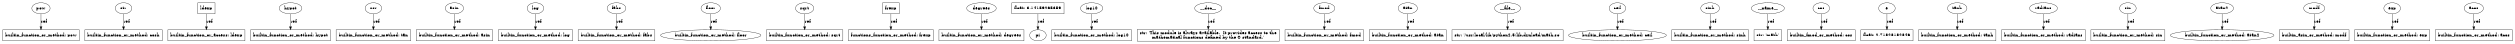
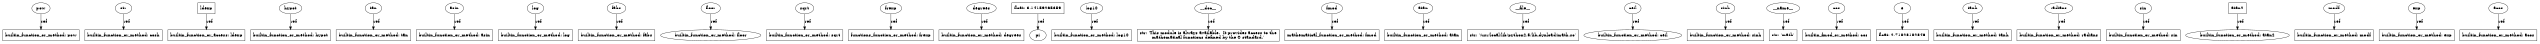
node "usr": label "usr" -> "tan"
node "frexp": shape box -> ellipse
node "atan2": shape ellipse -> box
node "builtin_function_or_method: fmod": label "builtin_function_or_method: fmod" -> "mathematical_function_or_method: fmod"
node "builtin_asin_or_method: modf": label "builtin_asin_or_method: modf" -> "builtin_function_or_method: modf"
